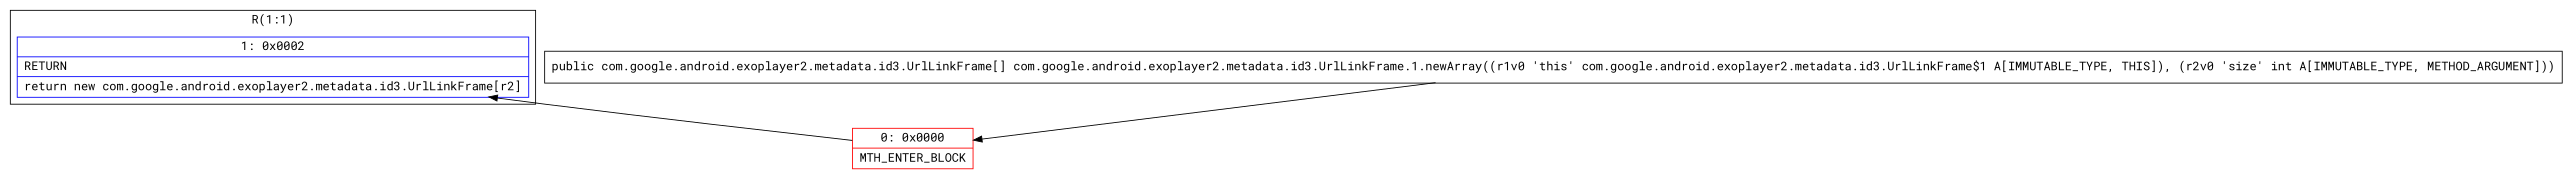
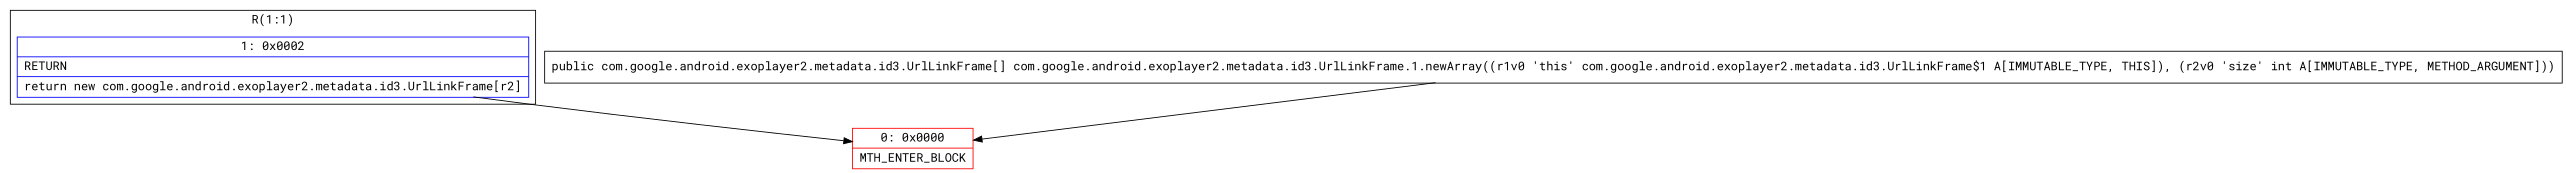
edge "0: 0x0000" -> "1: 0x0002": reversed
